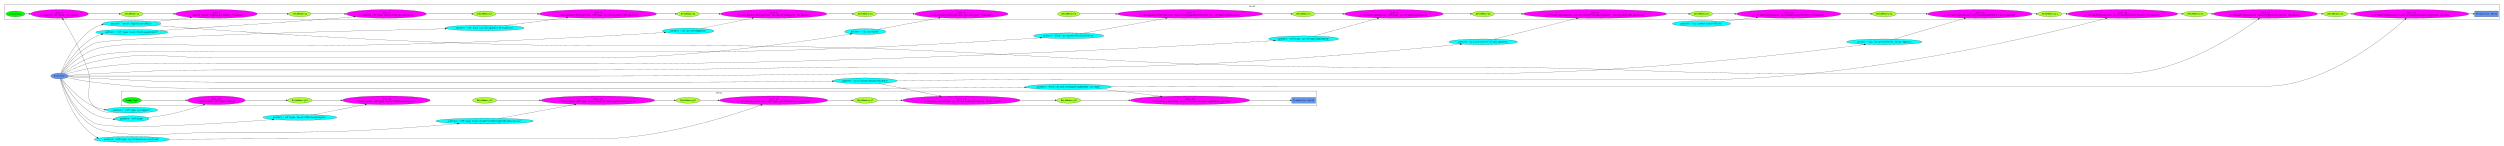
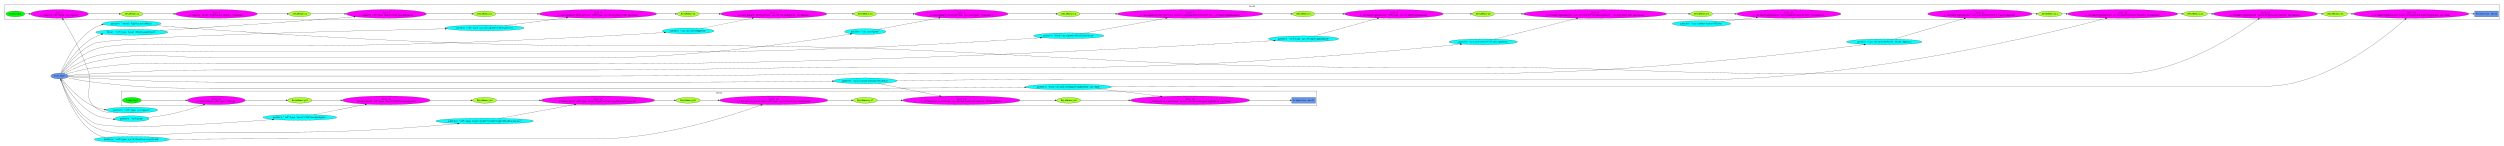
edge "Join 6 (_:Assignment-Obligation1 cyc:assigner ?Speaker)" -> "BetaMemory6": added
node "BetaMemory10": removed
edge "pattern 'texai:fcgDiscourseRole'" -> "Join 2 (_:Agent3 texai:fcgDiscourseRole ?Speaker)": removed
node "pattern 'rdf:type texai:FCGClauseObject'": label "pattern 'rdf:type texai:FCGClauseObject'" -> "texai 'rdf:type texai:FCGClauseObject'"
edge "Join 16 (?Individual rdf:type texai:FCGClauseSubject)" -> "BetaMemory15": added
edge "Entrance" -> "pattern 'rdf:type cyc:Situation-Localized'": reversed
